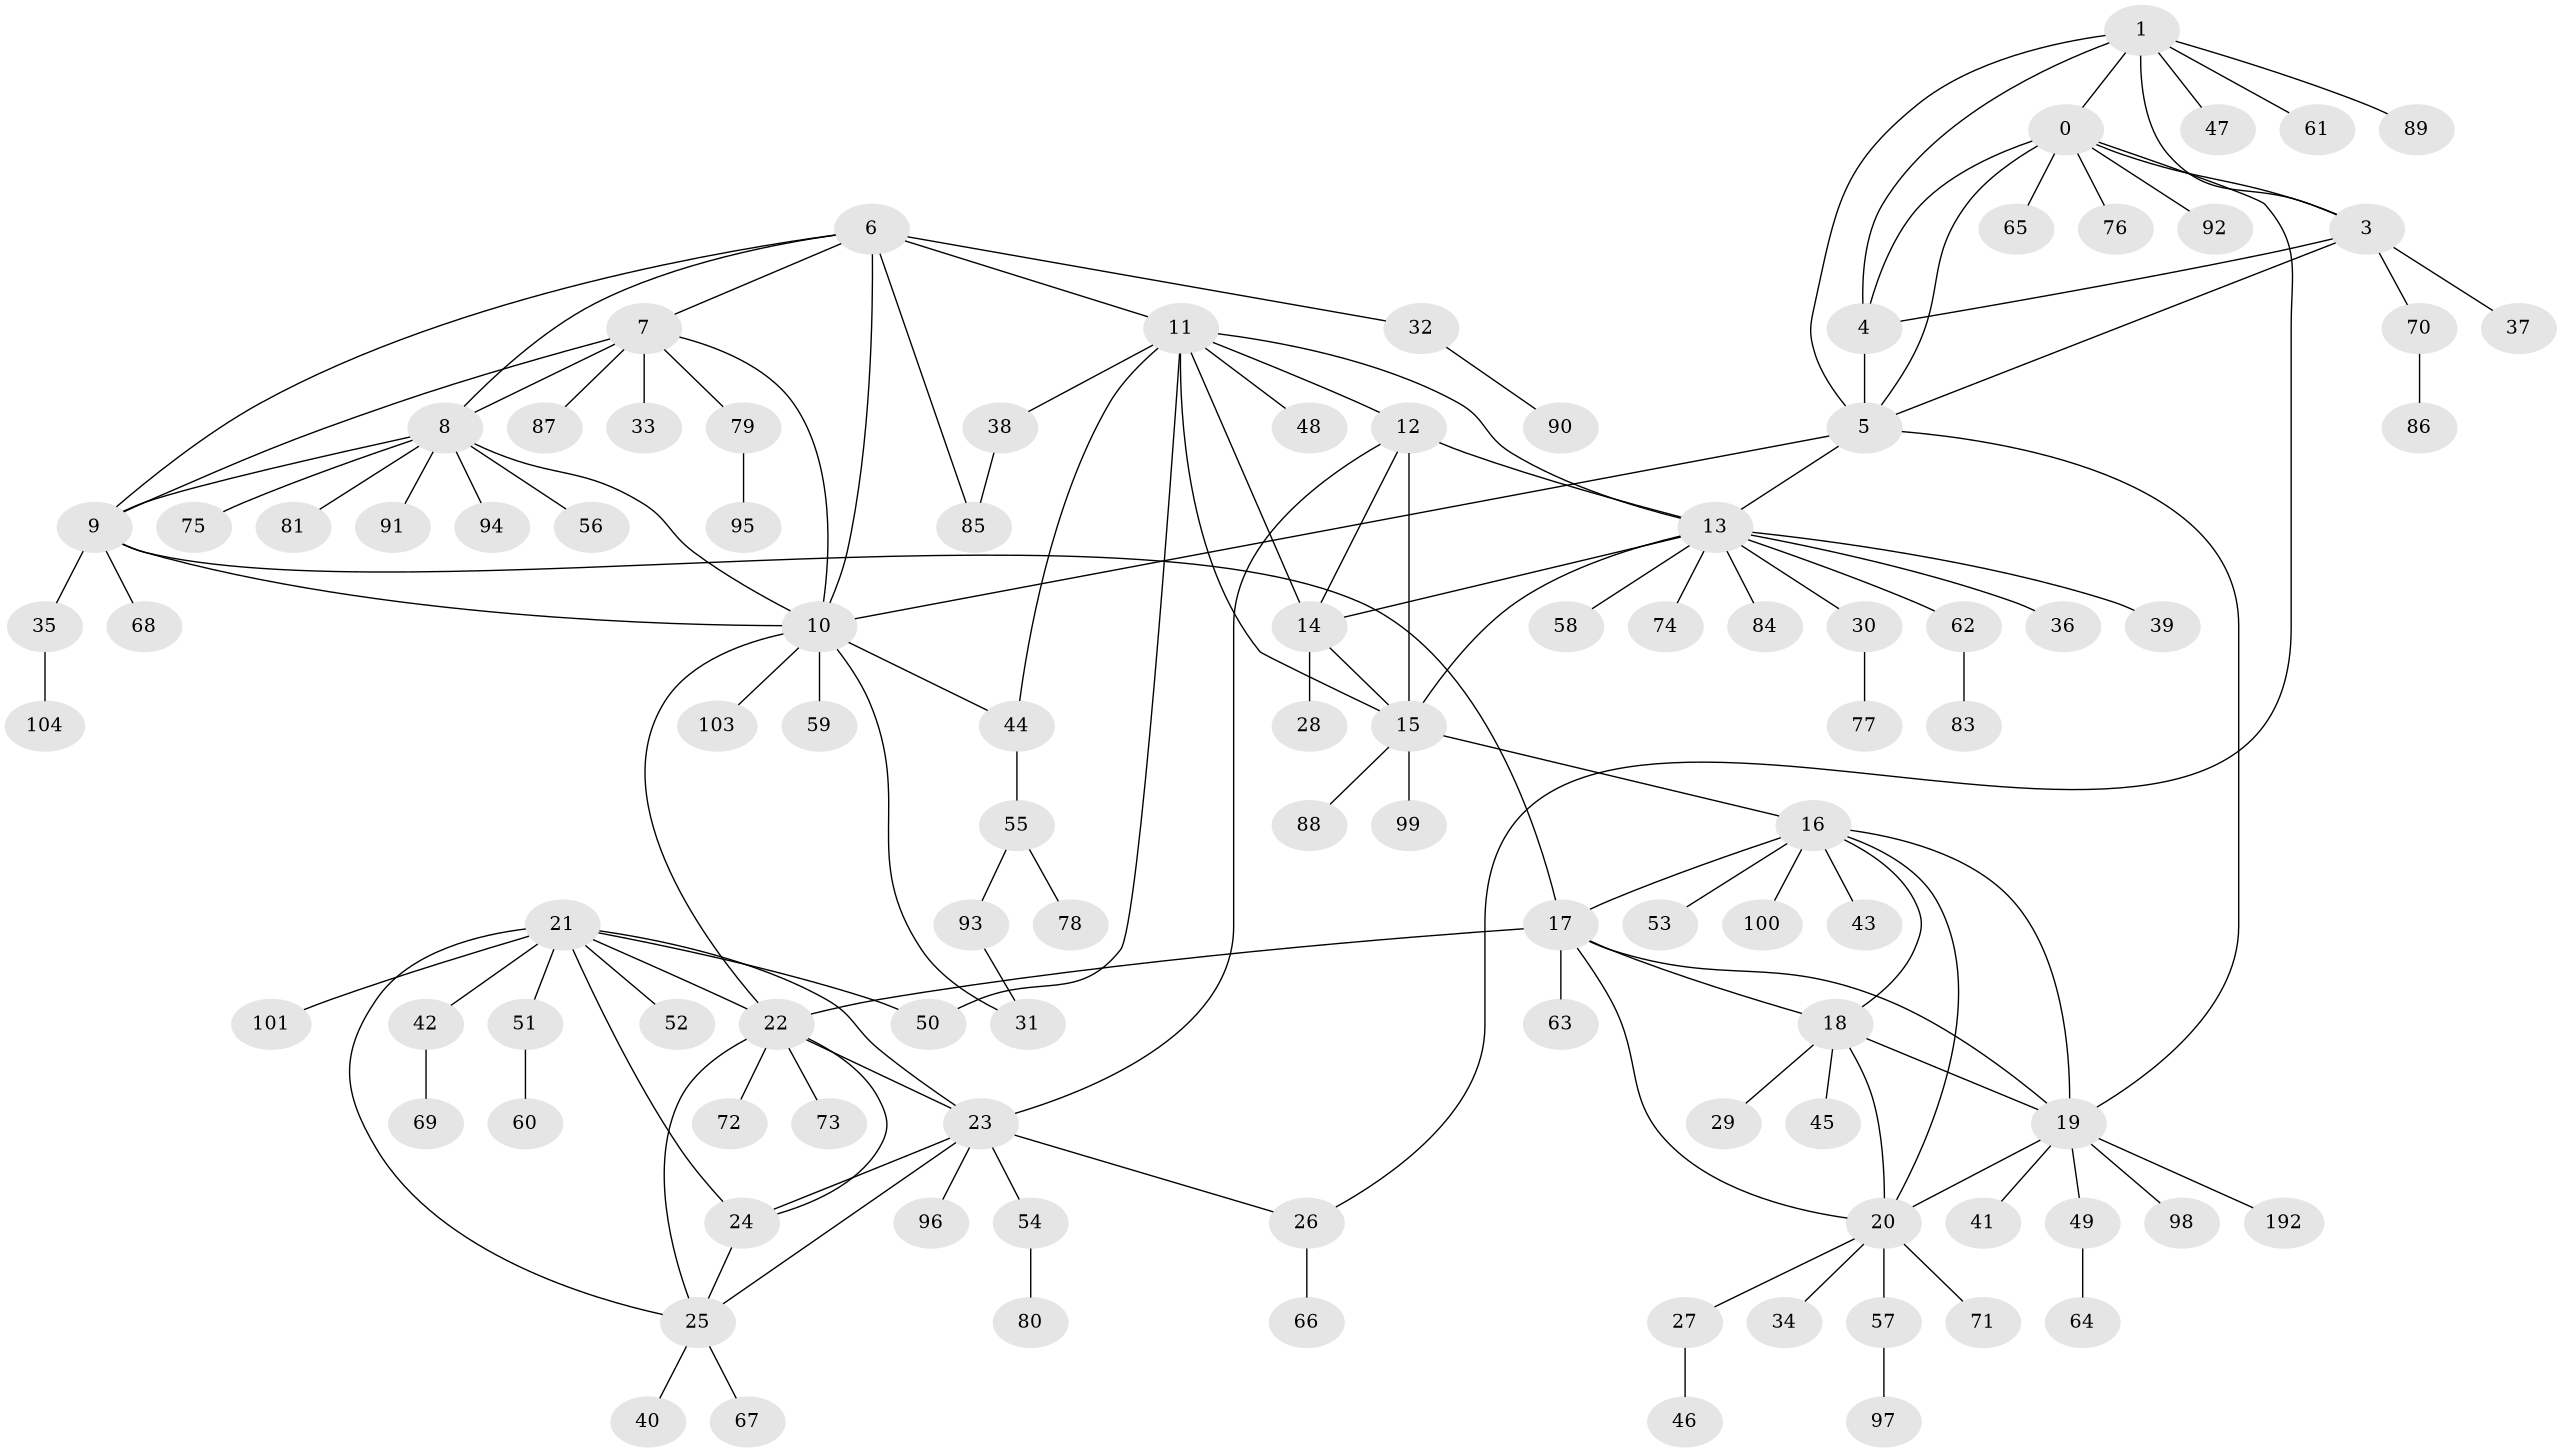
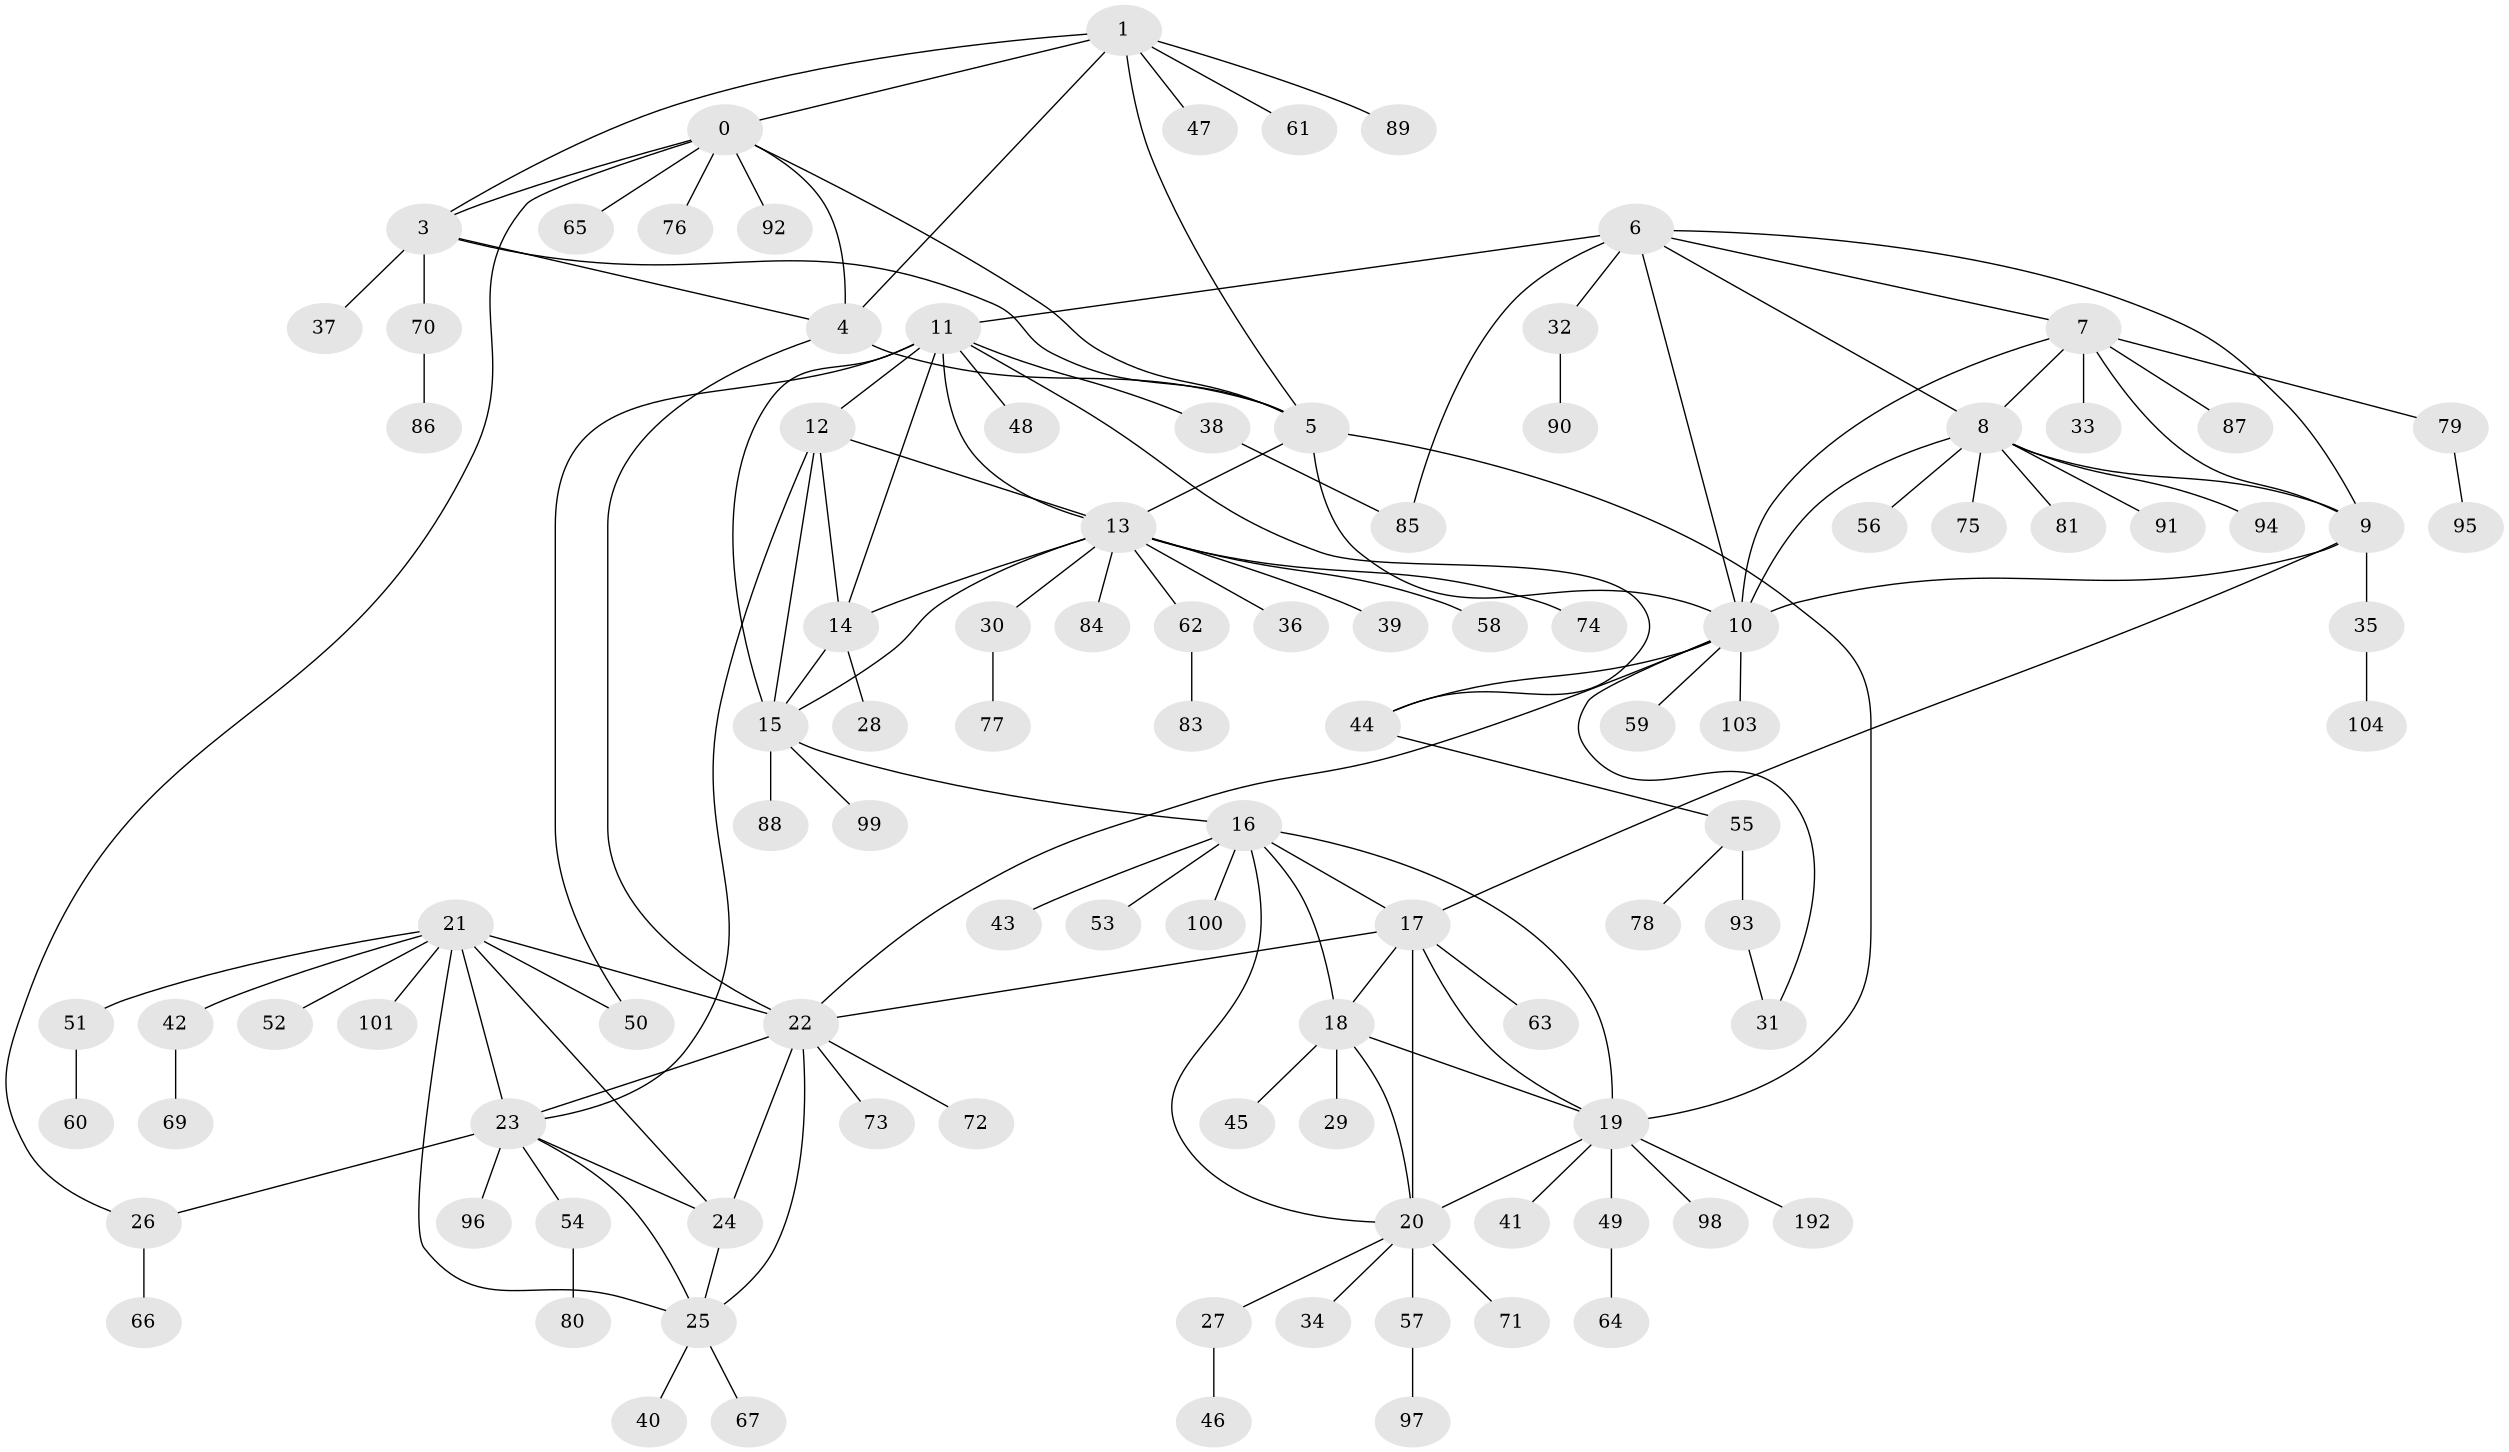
node "68": removed
edge "4" -- "22": added
